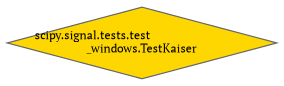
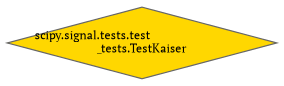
node "scipy.signal.tests.test _windows.TestKaiser": label "scipy.signal.tests.test _windows.TestKaiser" -> "scipy.signal.tests.test _tests.TestKaiser"
